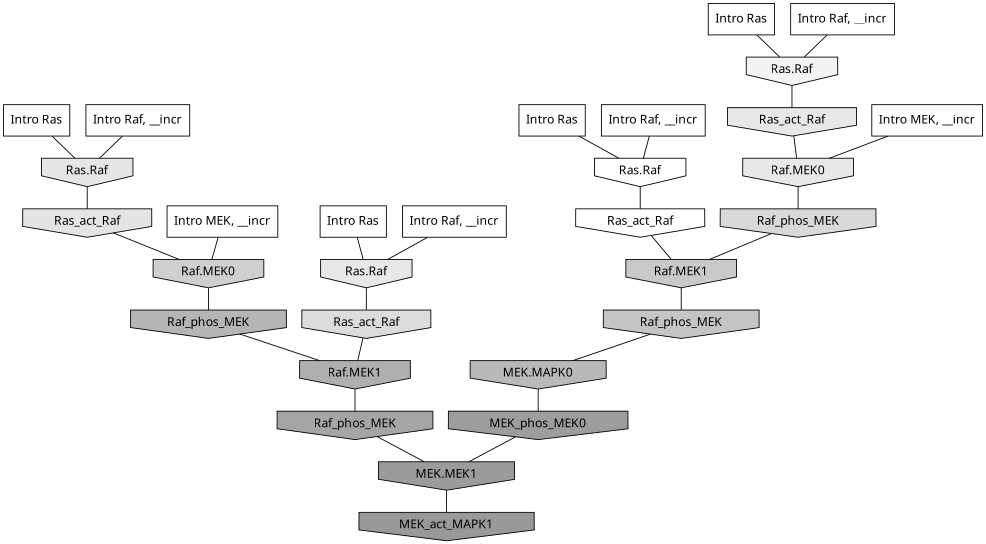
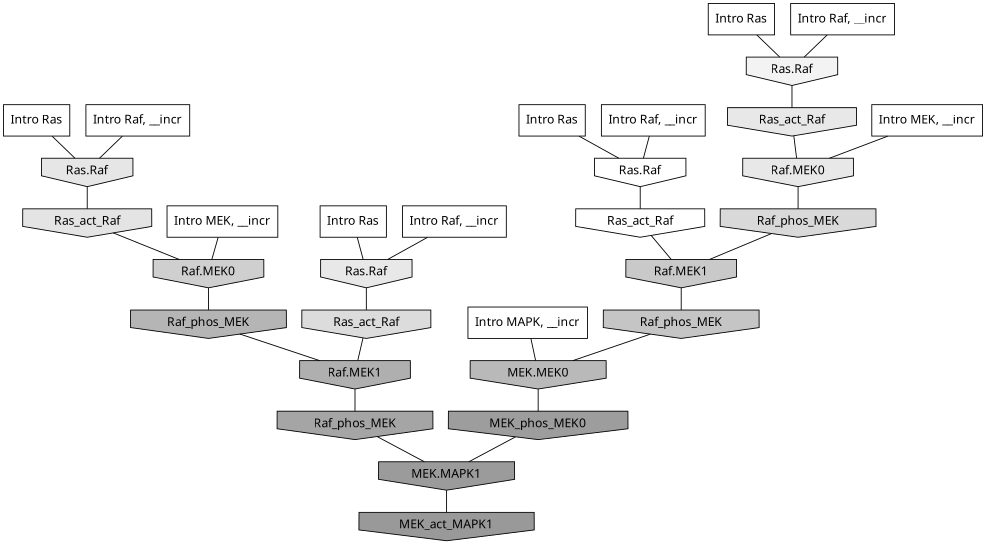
node "Intro MAPK, __incr": added
node "MEK.MAPK0": label "MEK.MAPK0" -> "MEK.MEK0"
node "MEK.MEK1": label "MEK.MEK1" -> "MEK.MAPK1"
